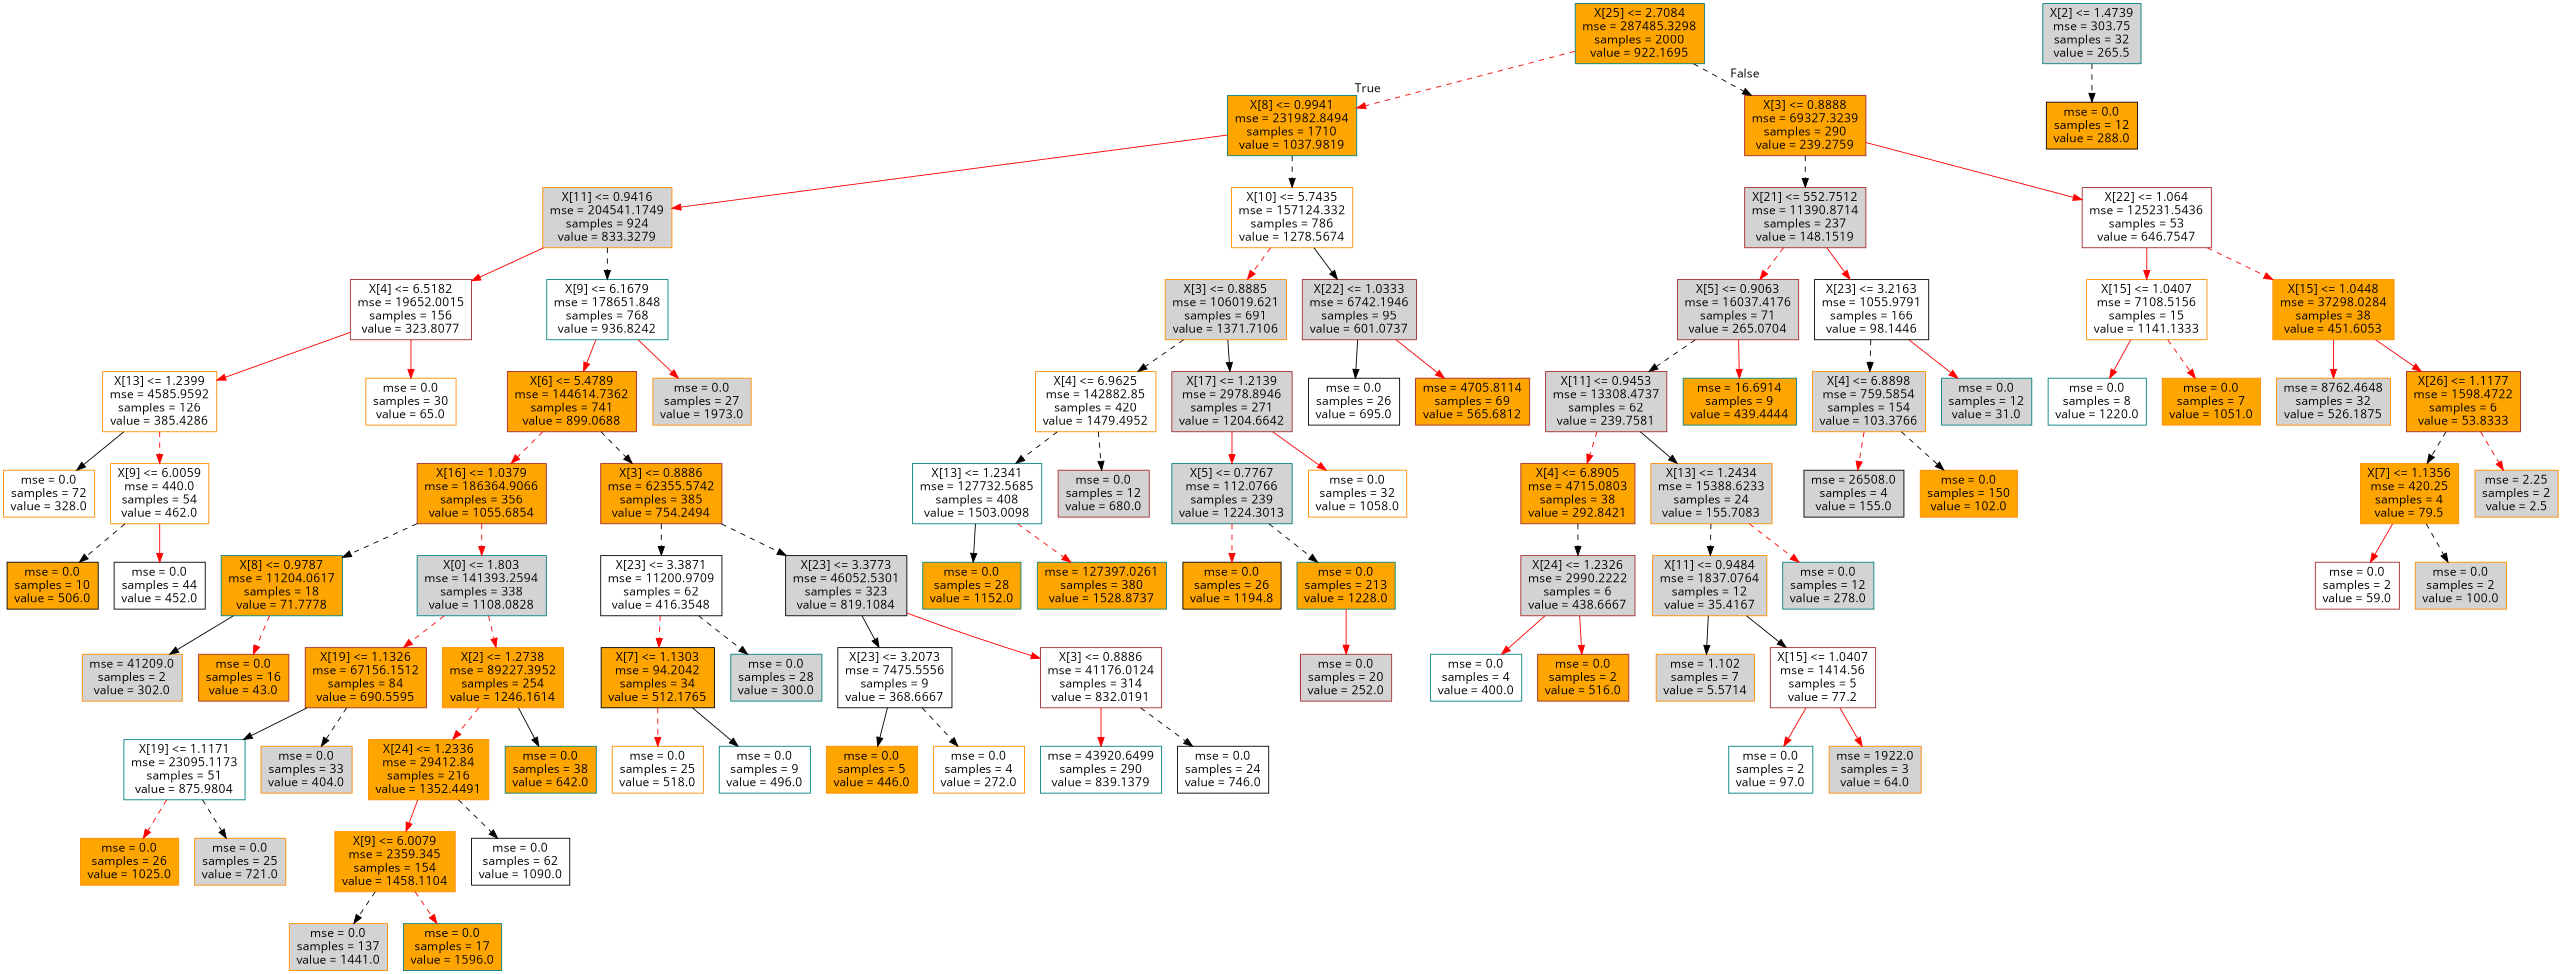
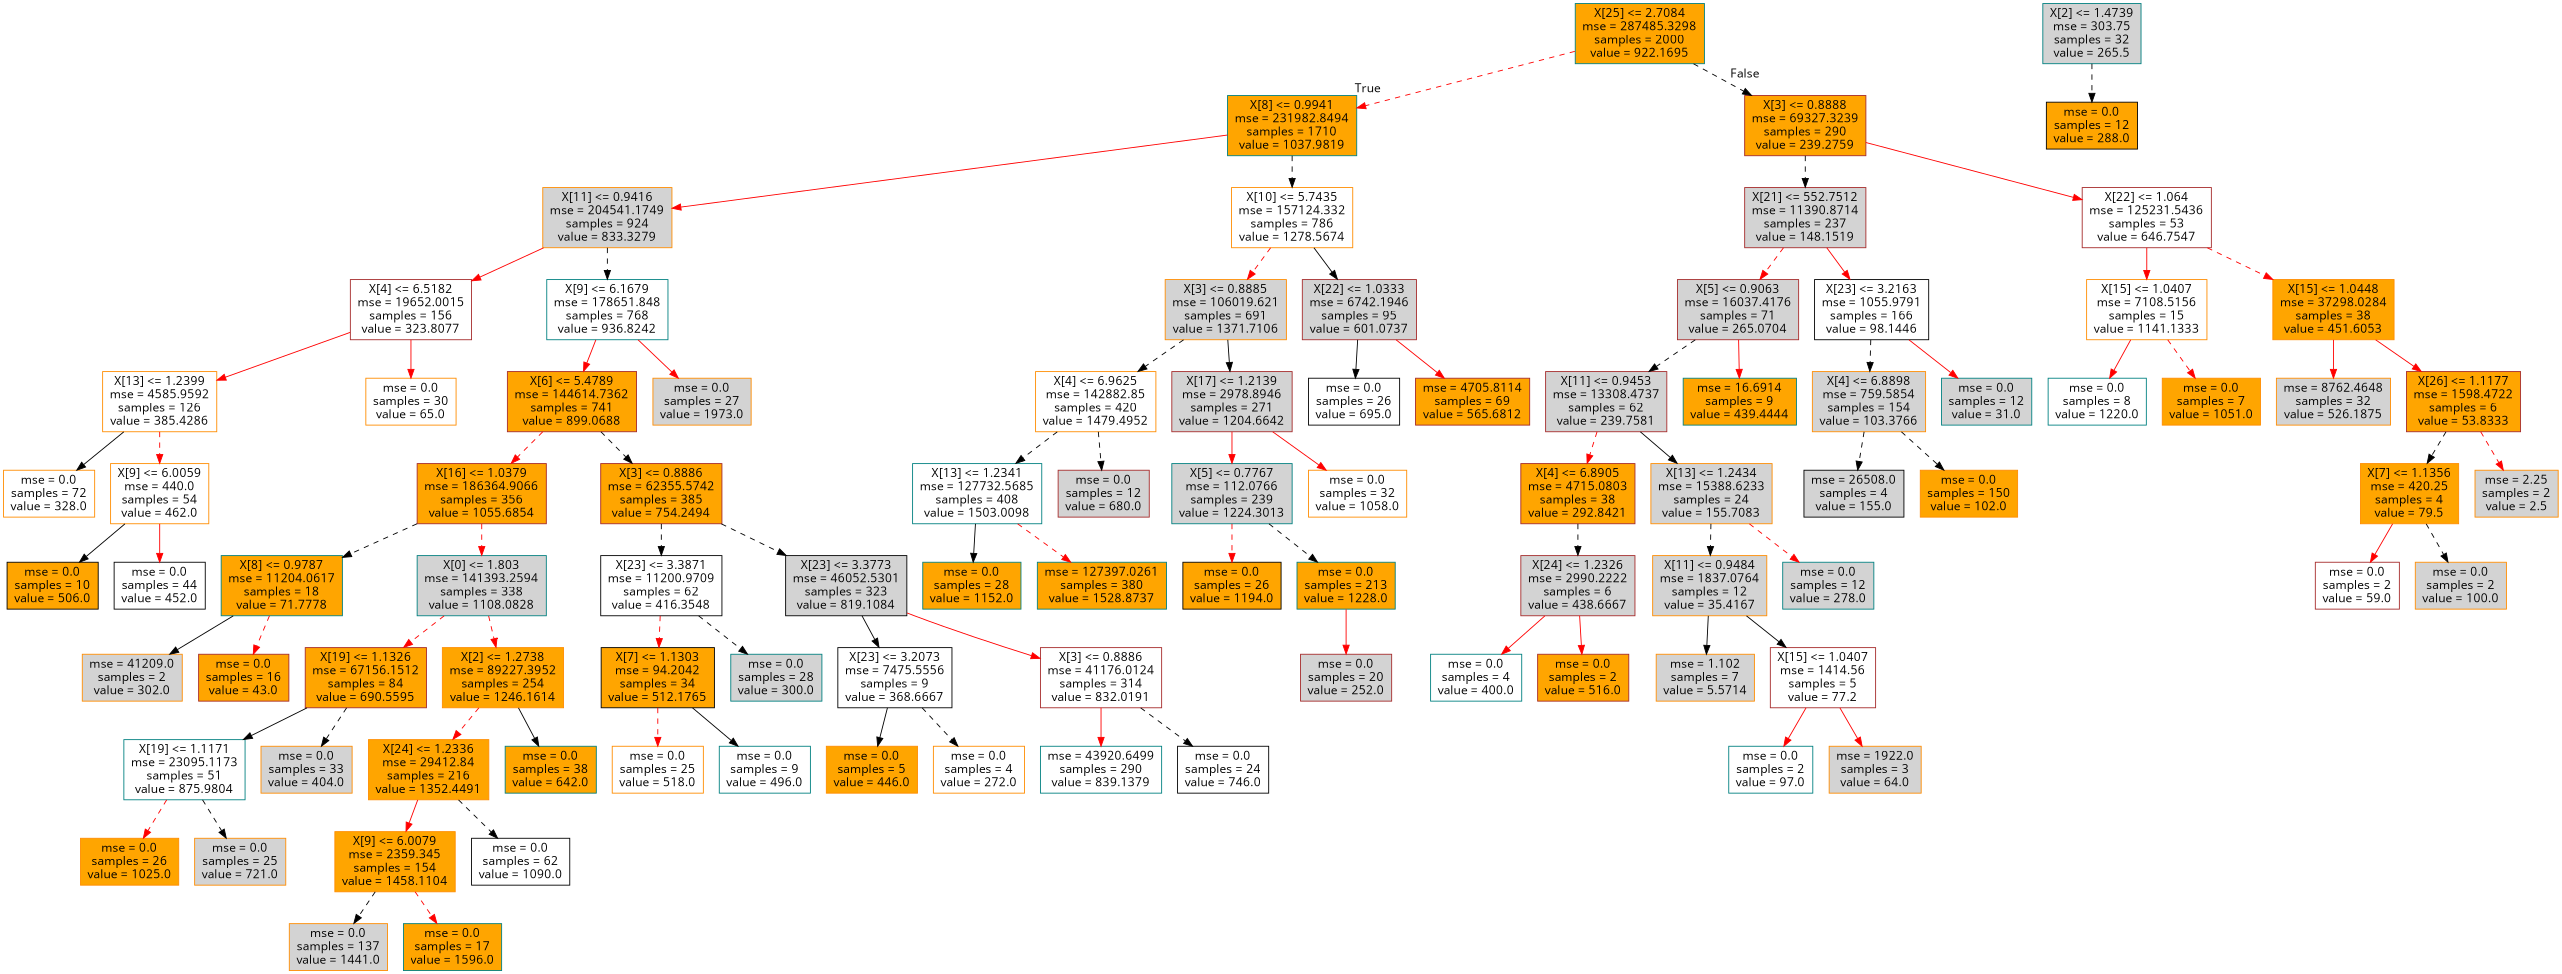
edge "X[4] <= 6.8898 mse = 759.5854 samples = 154 value = 103.3766" -> "mse = 26508.0 samples = 4 value = 155.0": color red -> black
edge "X[9] <= 6.0059 mse = 440.0 samples = 54 value = 462.0" -> "mse = 0.0 samples = 10 value = 506.0": style dashed -> solid
node "mse = 0.0 samples = 26 value = 1194.8": label "mse = 0.0 samples = 26 value = 1194.8" -> "mse = 0.0 samples = 26 value = 1194.0"
